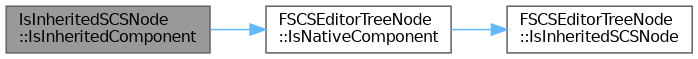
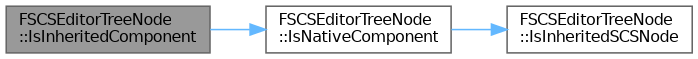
node "IsInheritedSCSNode ::IsInheritedComponent": label "IsInheritedSCSNode ::IsInheritedComponent" -> "FSCSEditorTreeNode ::IsInheritedComponent"
